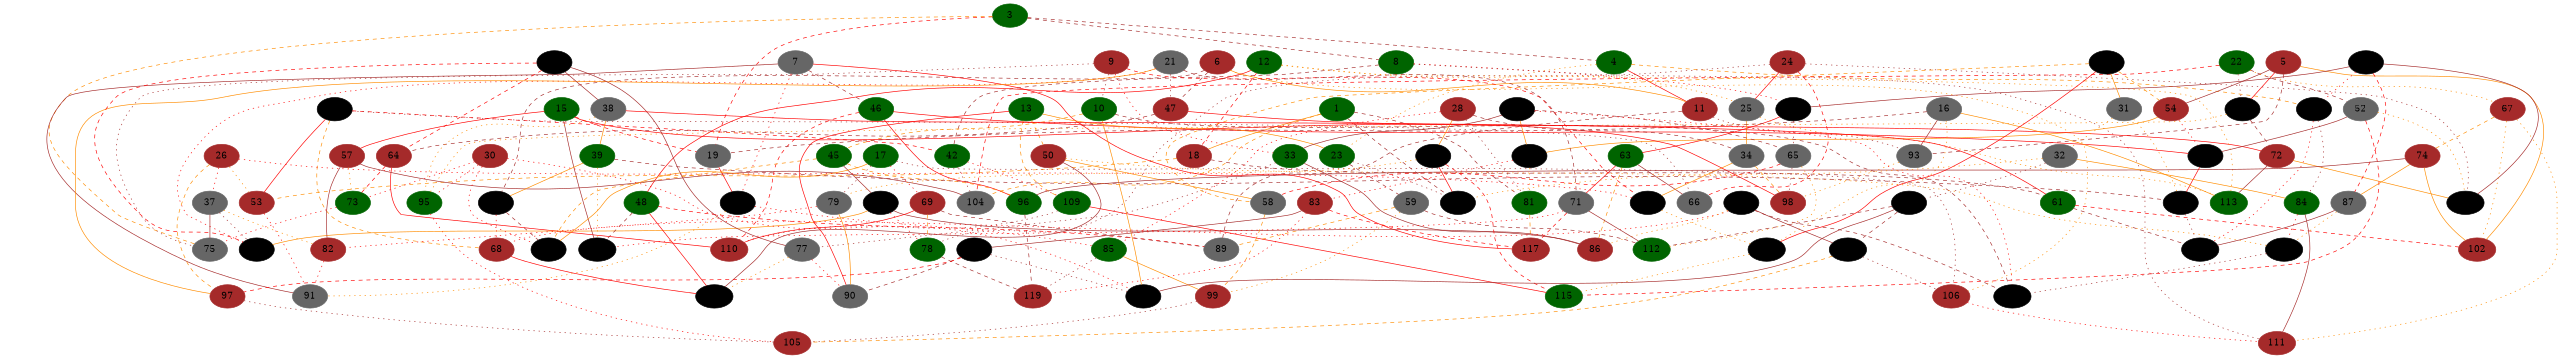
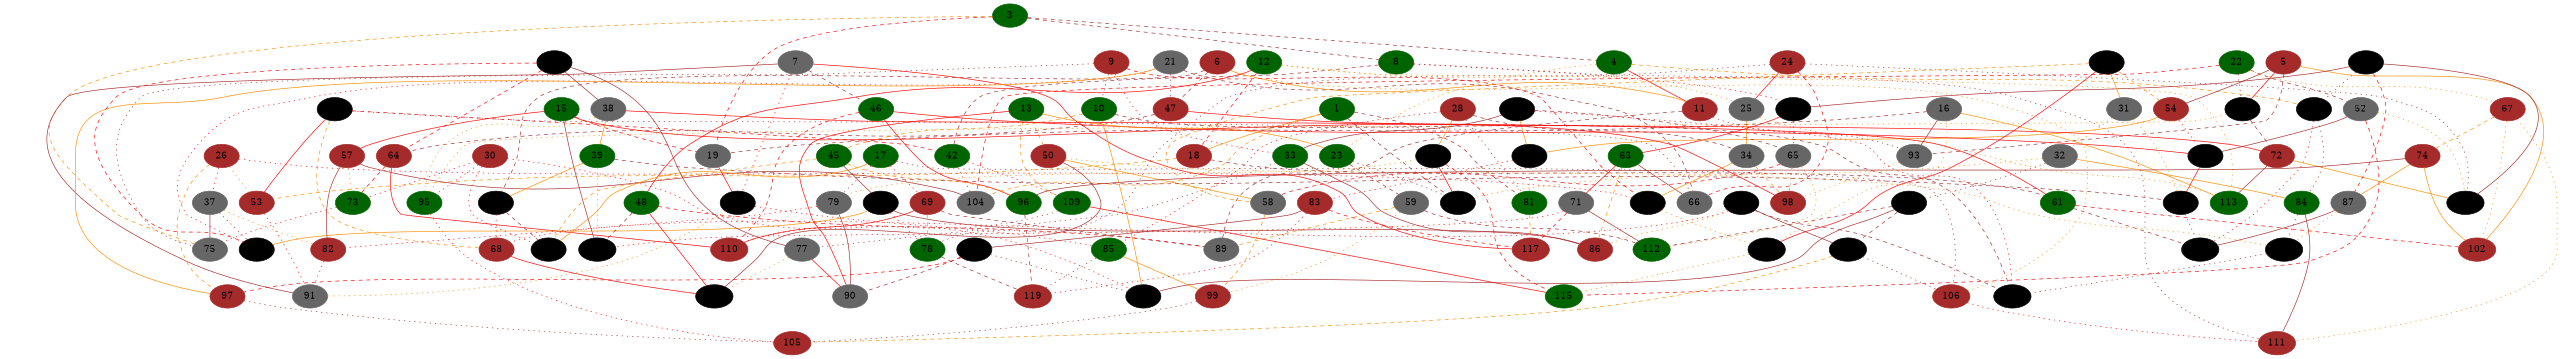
edge "21" -- "71": now "21" -- "66"
edge "79" -- "90": color darkorange -> brown
edge "77" -- "90": style dotted -> solid
